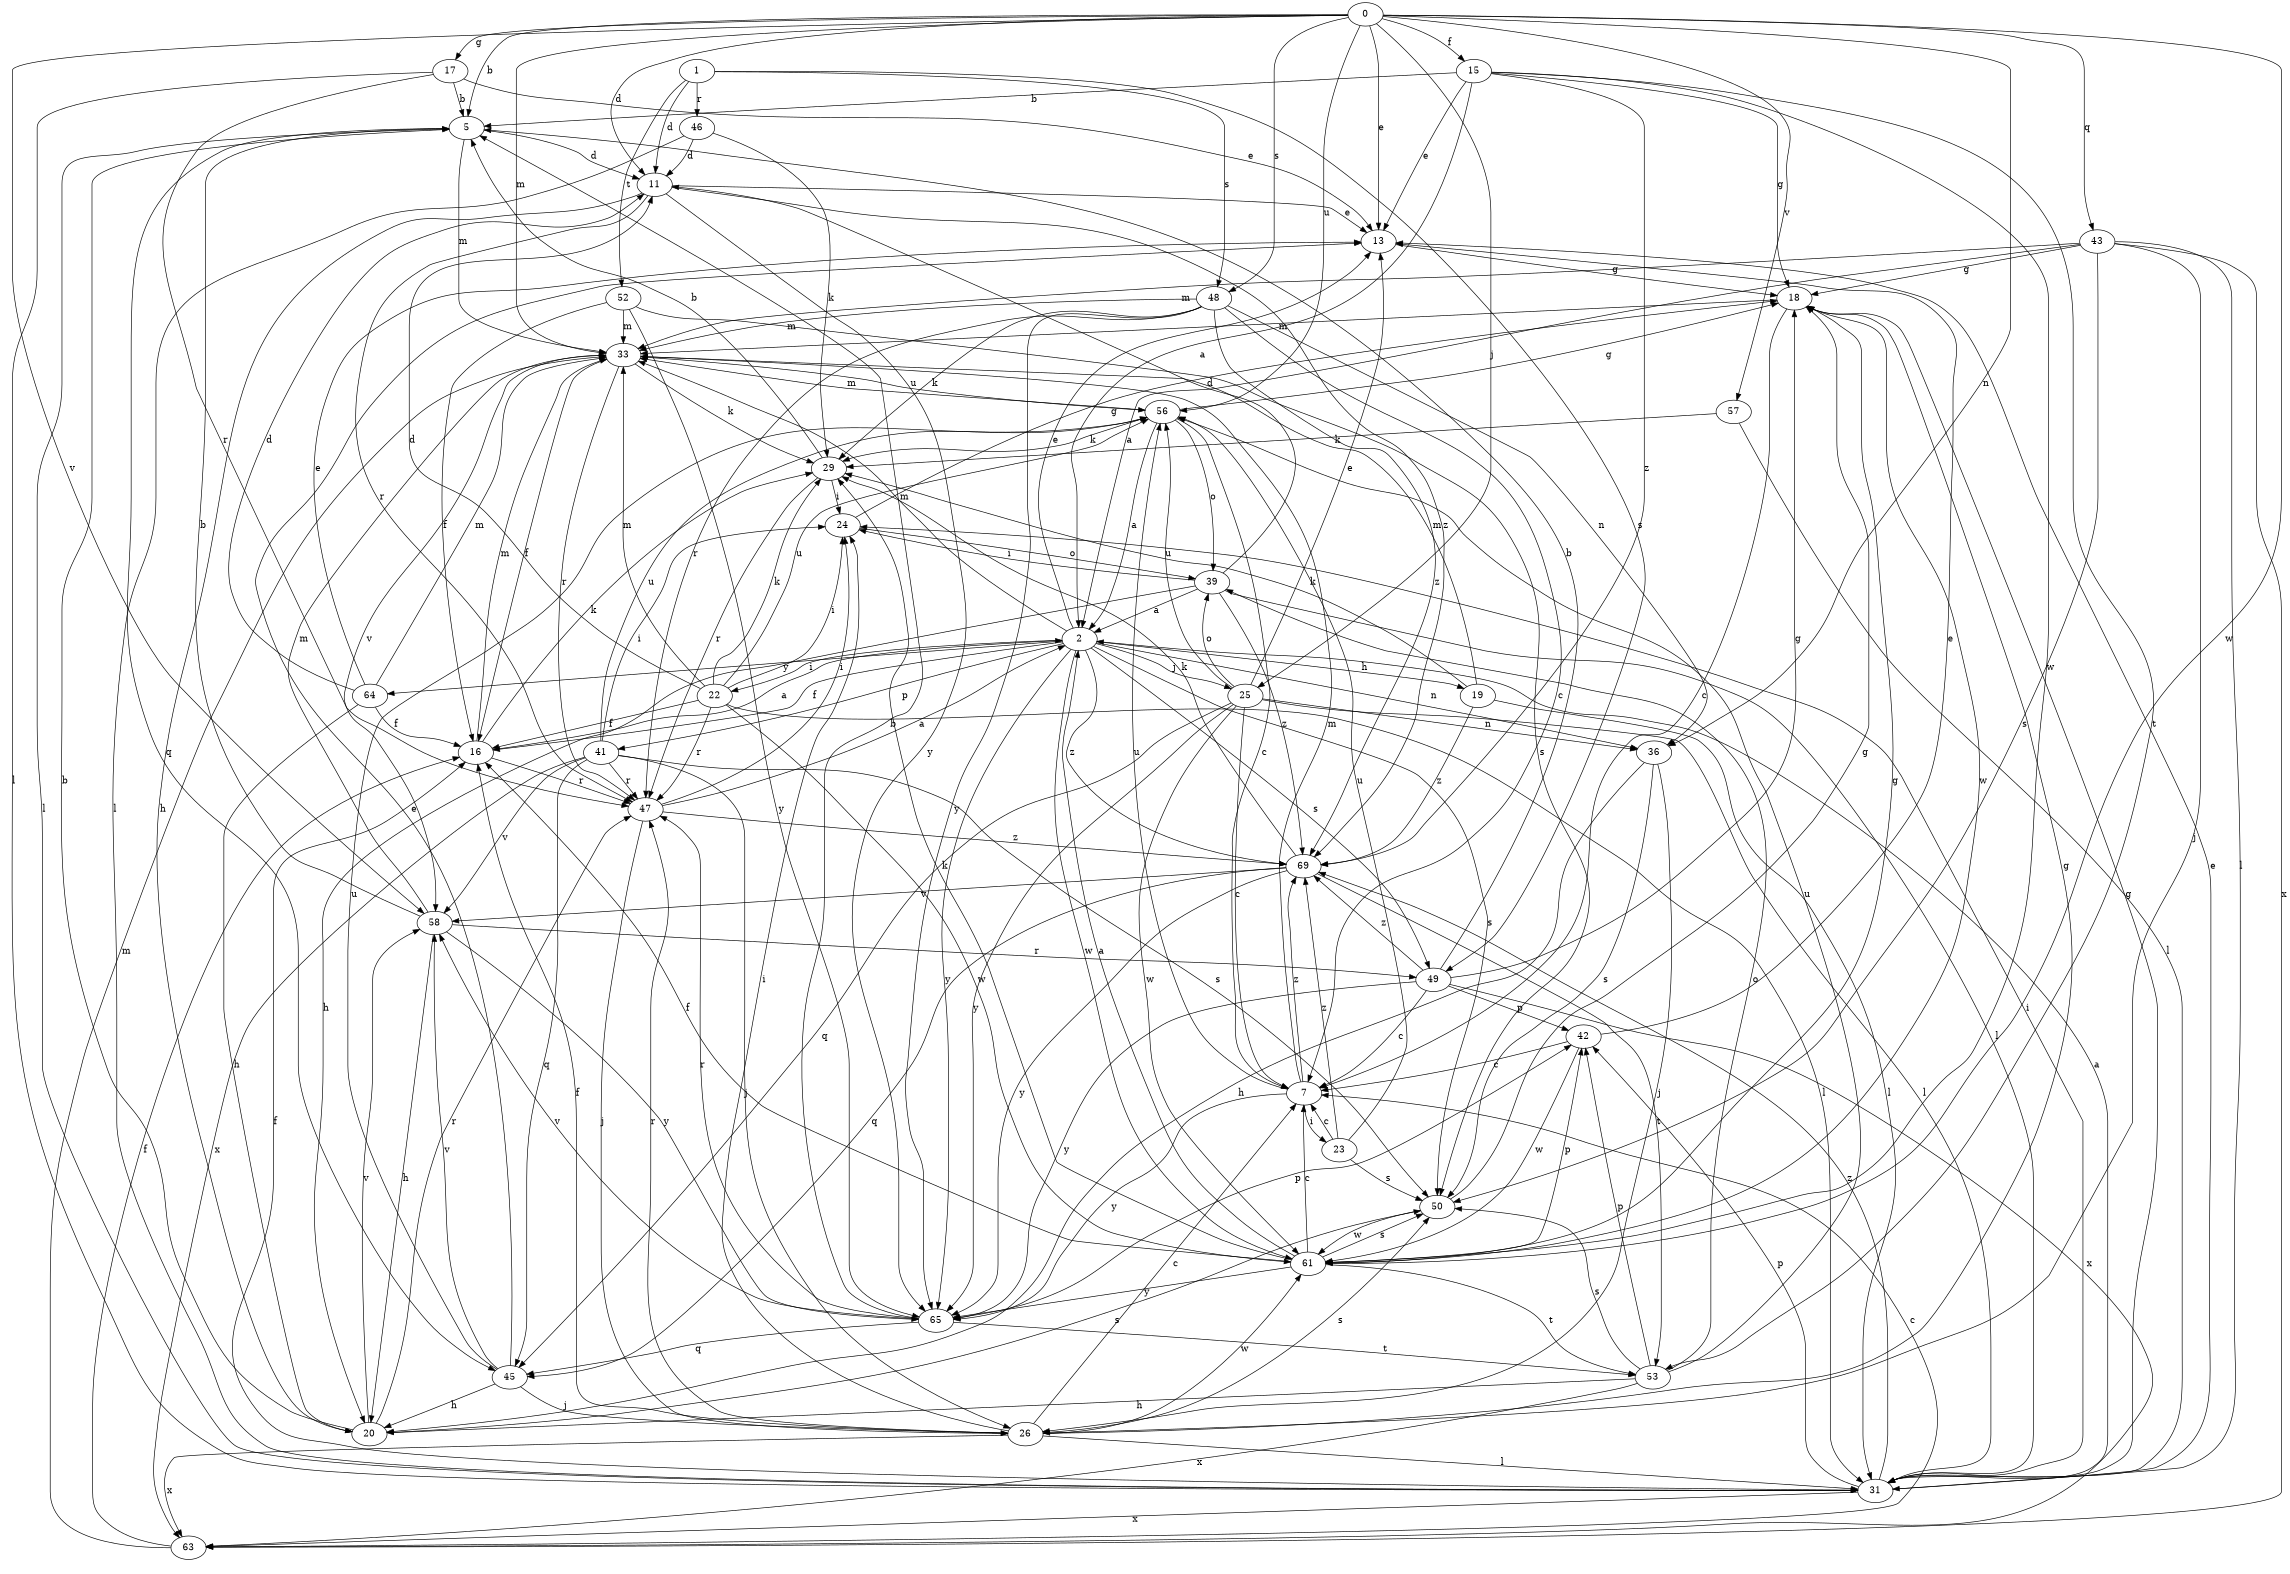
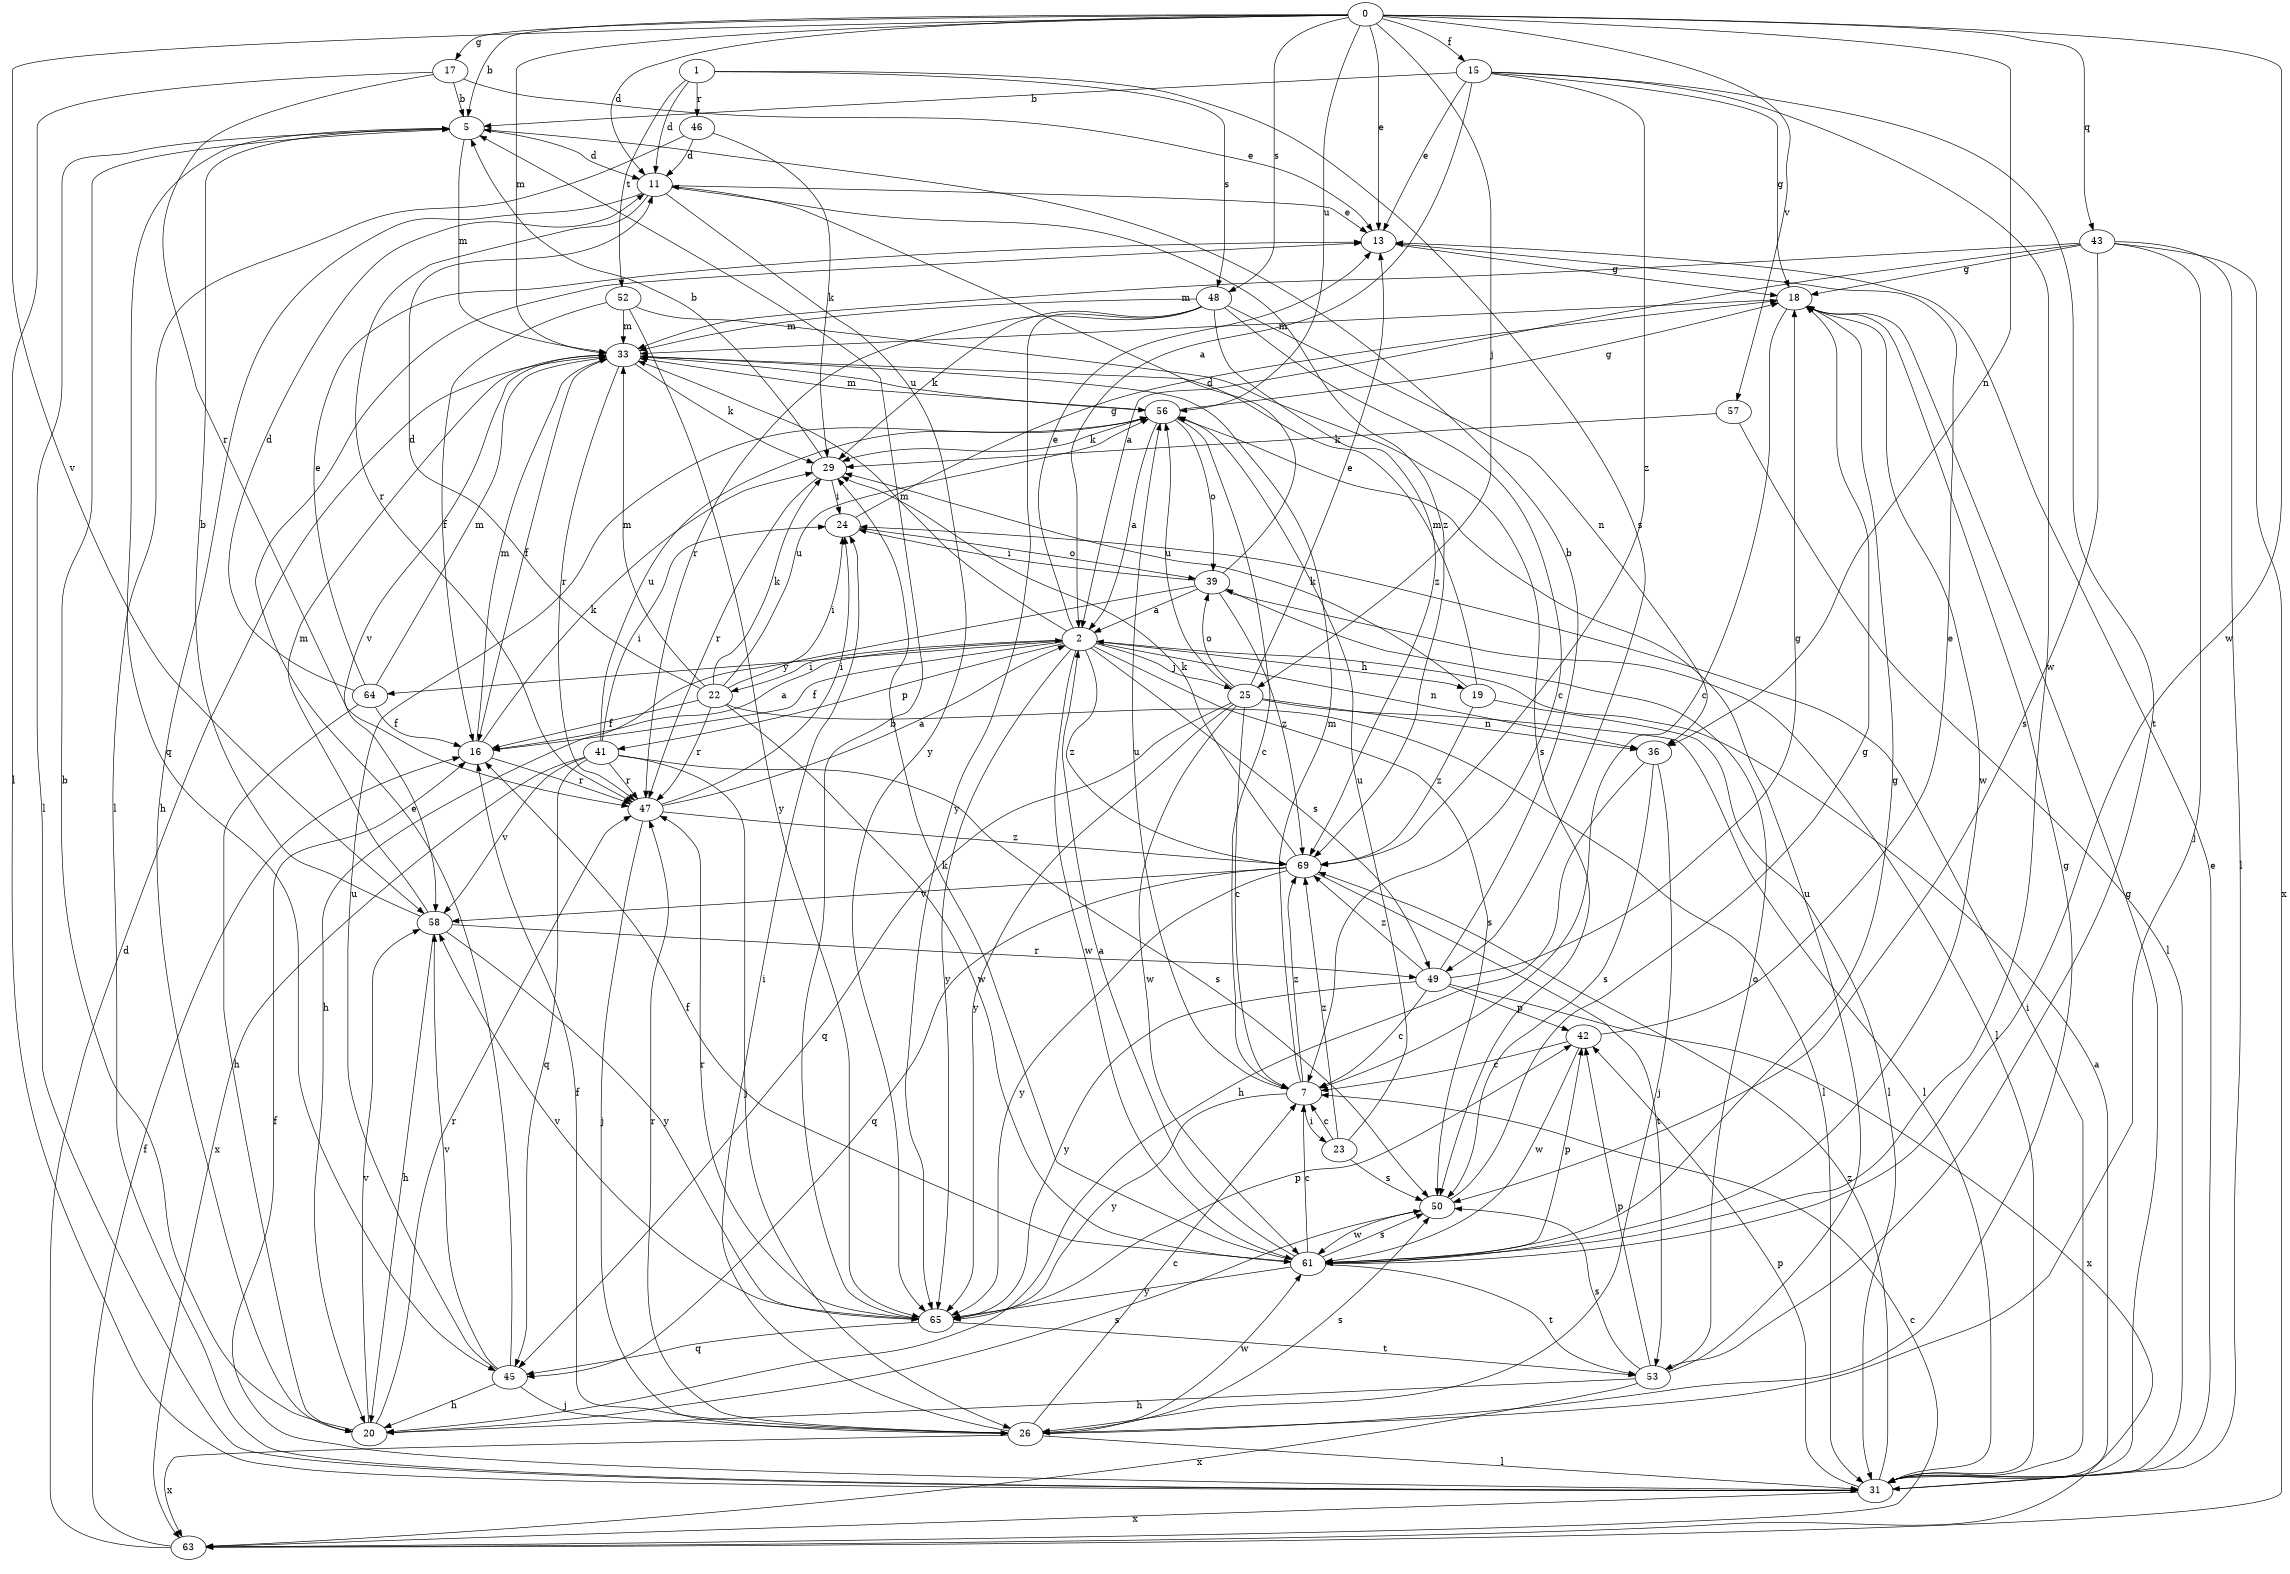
edge "63" -> "33": label "m" -> "d"
